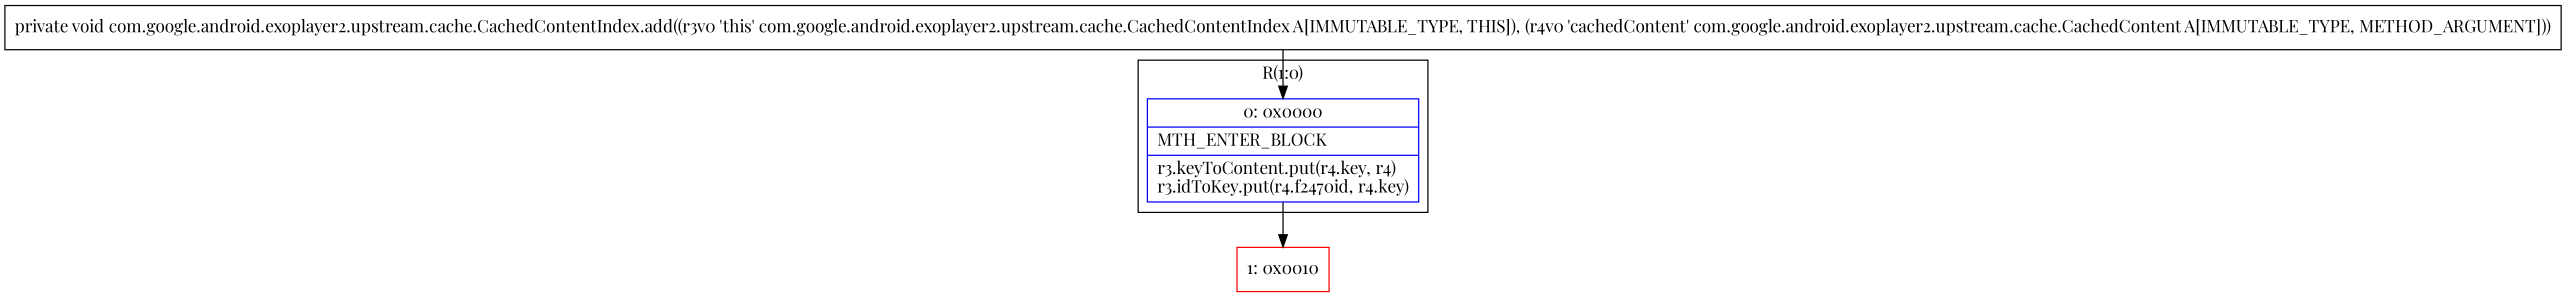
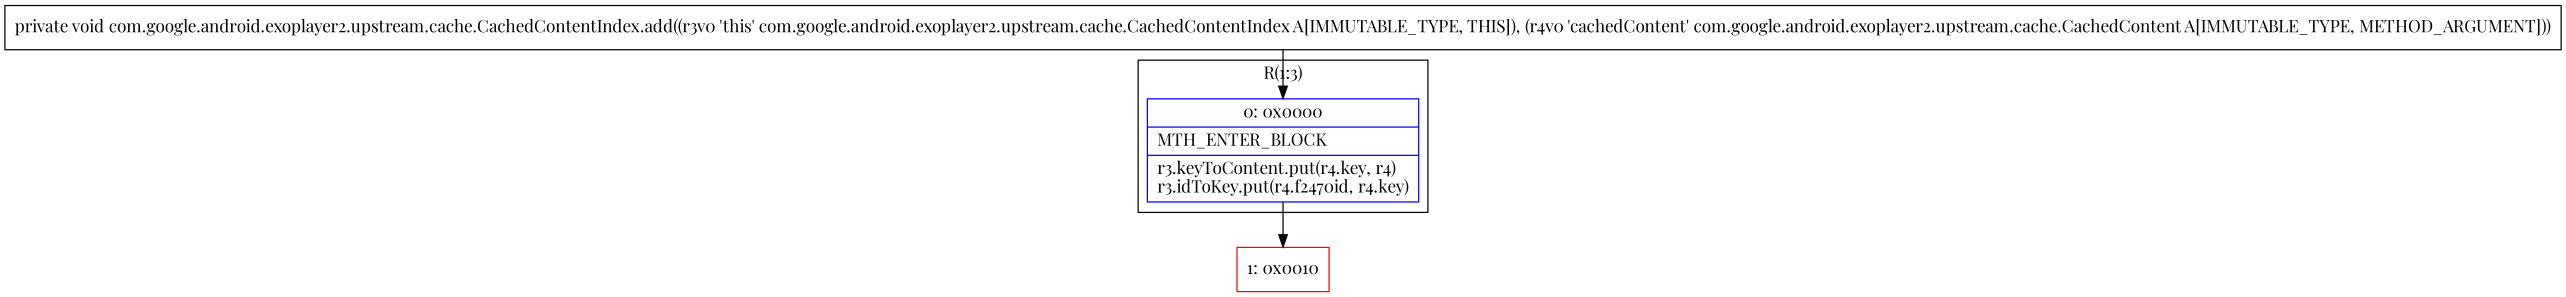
cluster "R(1:0)": label "R(1:0)" -> "R(1:3)"
